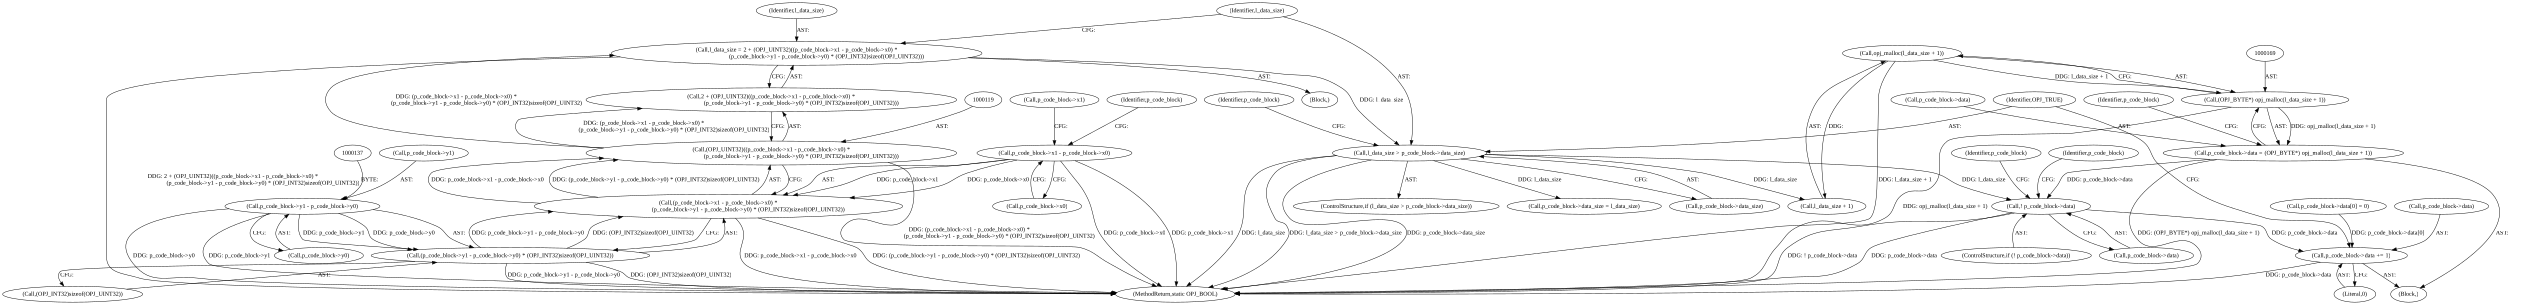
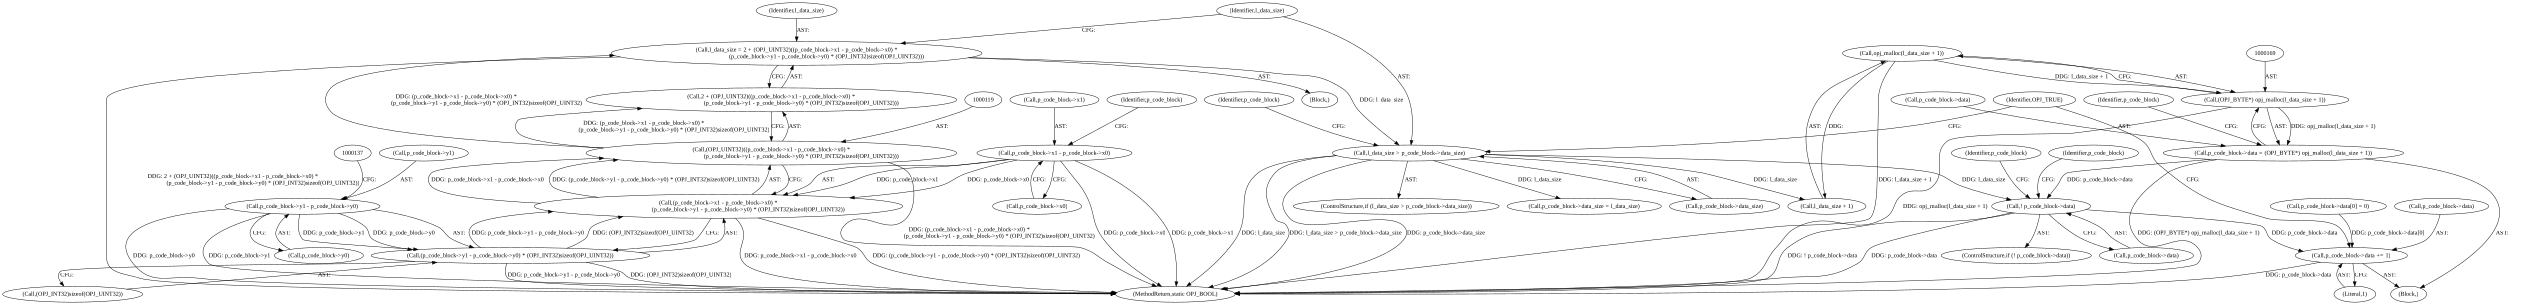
edge "(Call,p_code_block->x1)" -> "(Call,p_code_block->x1 - p_code_block->x0)": label "CFG: " -> "AST: "
edge "(Identifier,OPJ_TRUE)" -> "(Call,l_data_size > p_code_block->data_size)": label "AST: " -> "CFG: "
edge "1000137" -> "(Call,p_code_block->y1 - p_code_block->y0)": label "BYTE: " -> "CFG: "
edge "(ControlStructure,if (! p_code_block->data))" -> "(Call,! p_code_block->data)": reversed
node "(Literal,0)": label "(Literal,0)" -> "(Literal,1)"
